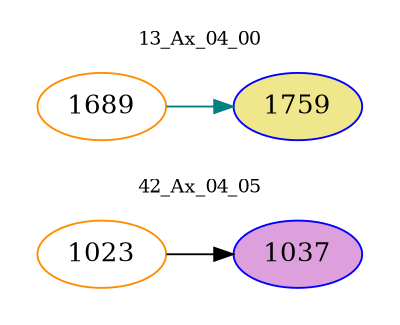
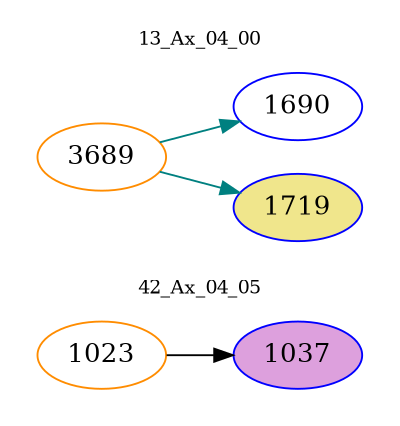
node "1689": label "1689" -> "3689"
node "1759": label "1759" -> "1719"
node "1690": added
